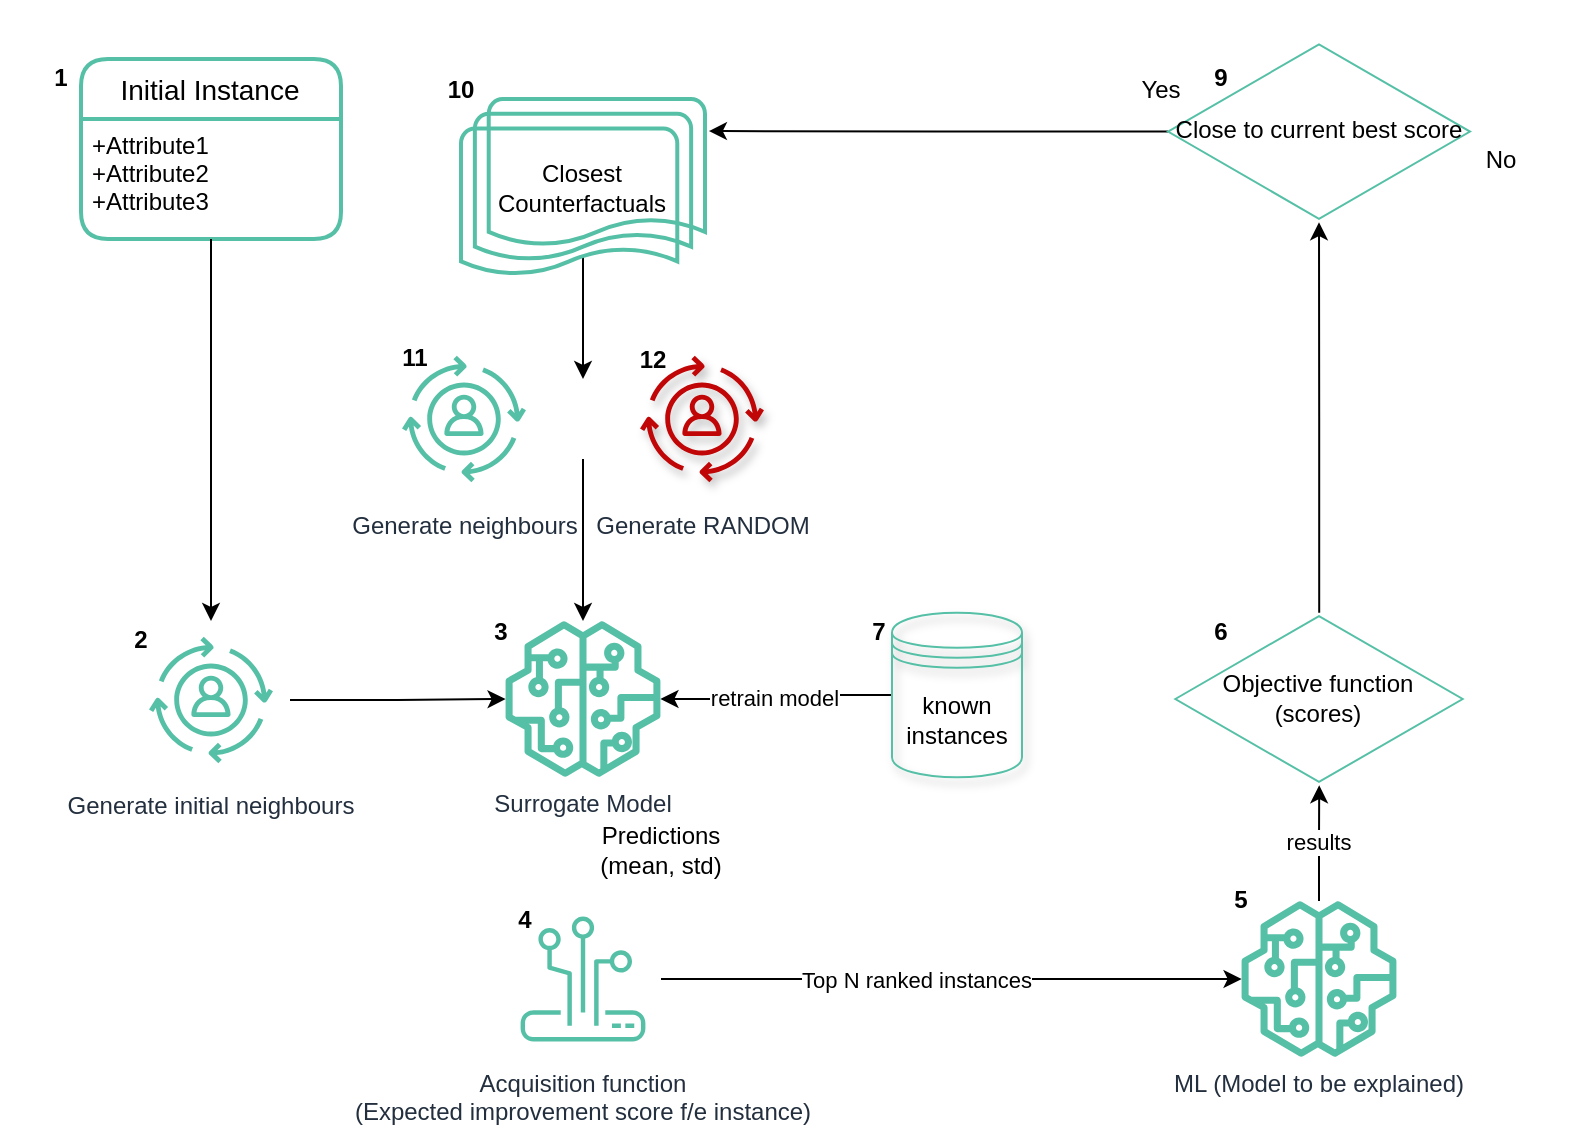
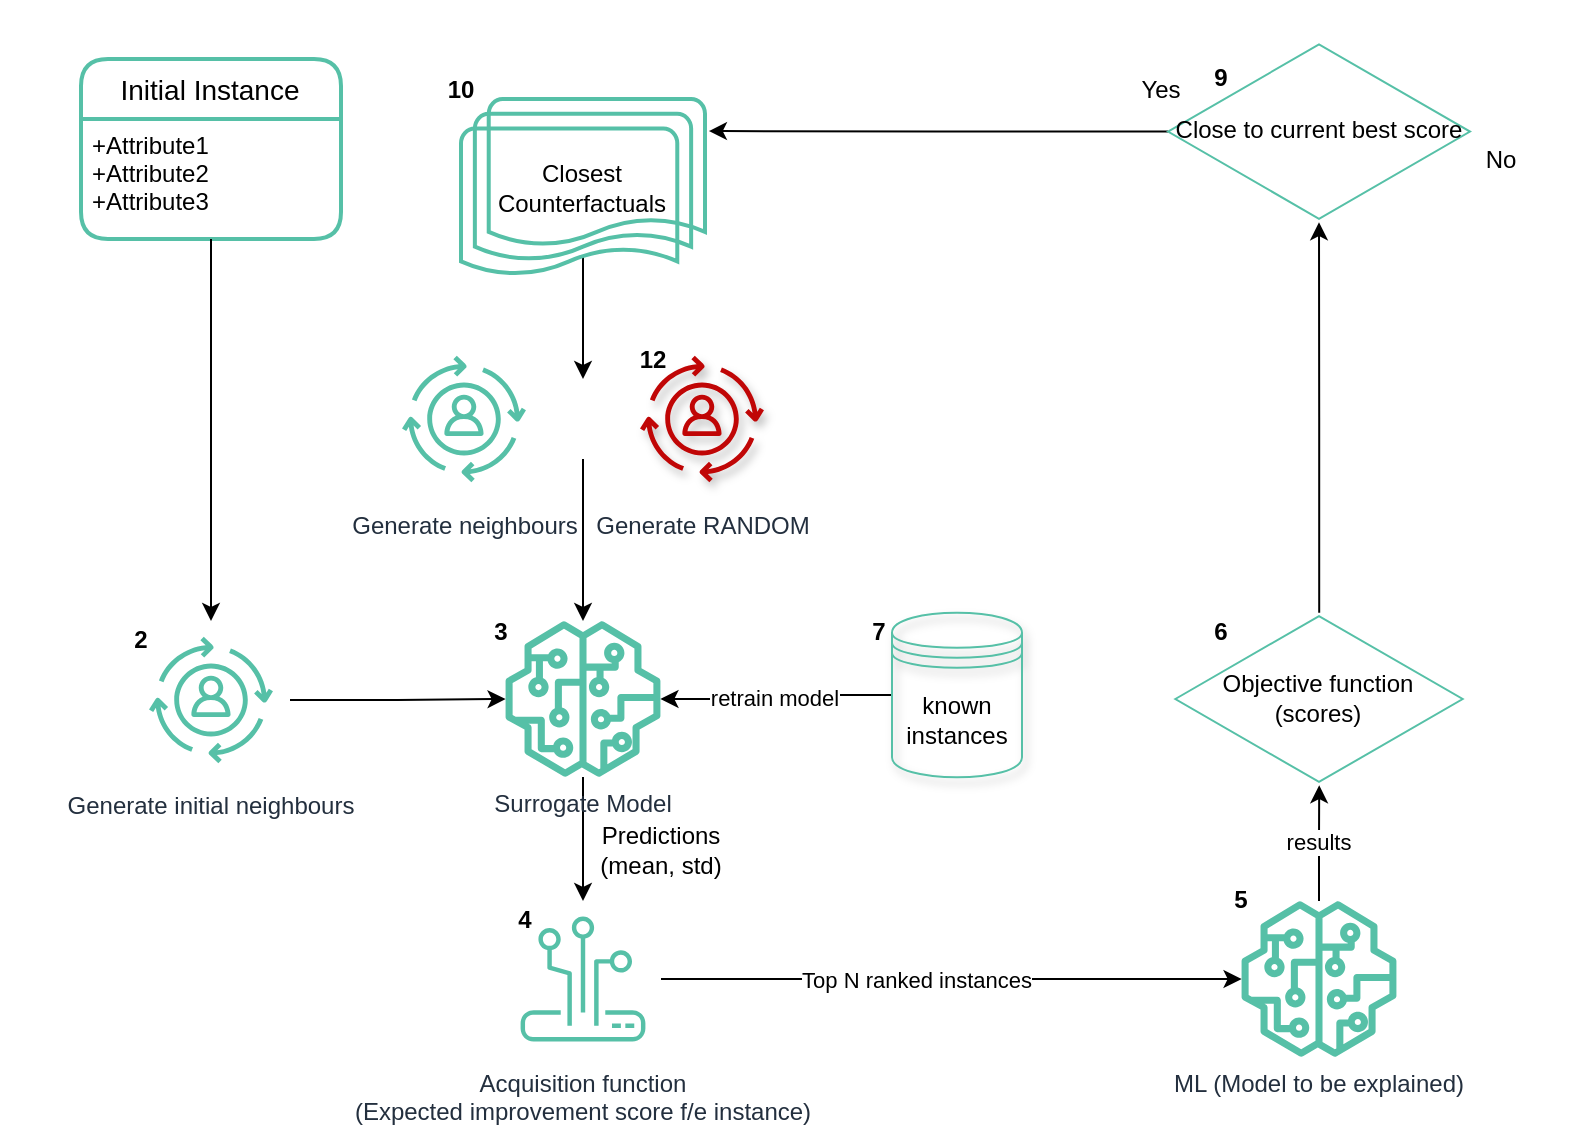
node "1": removed
node "11": removed
edge "Surrogate Model" -> "Acquisition function (Expected improvement score f/e instance)": added
